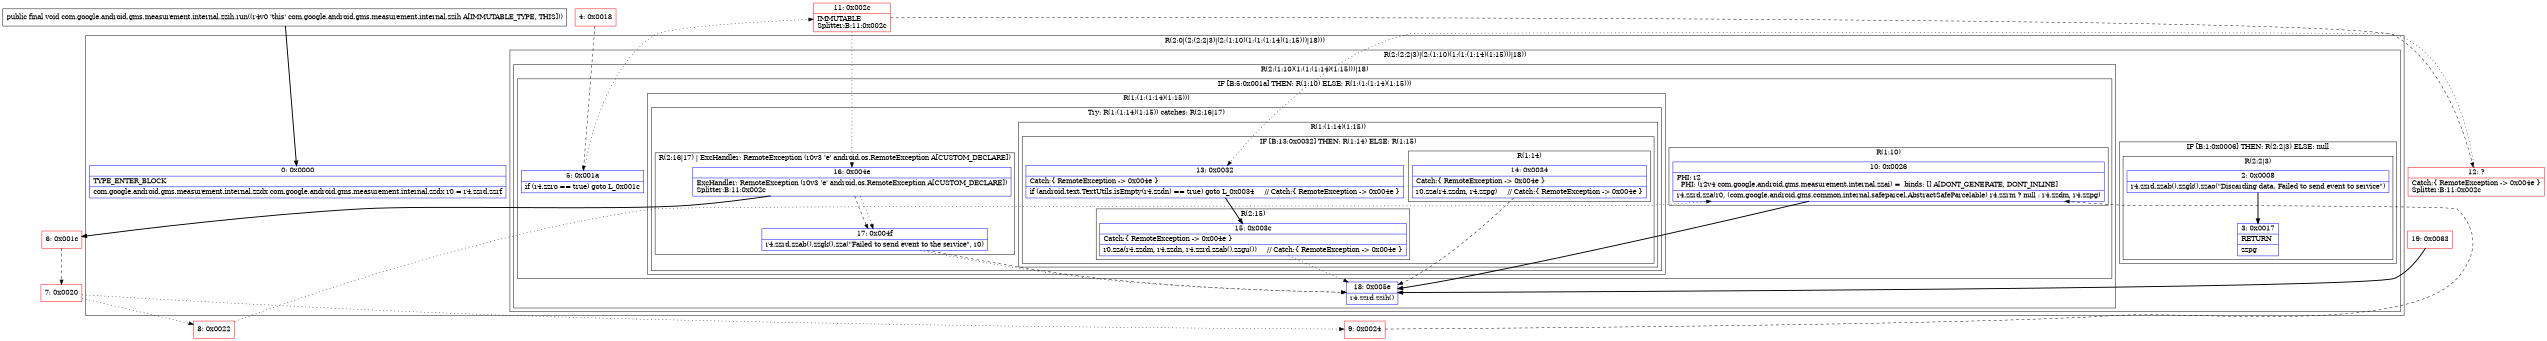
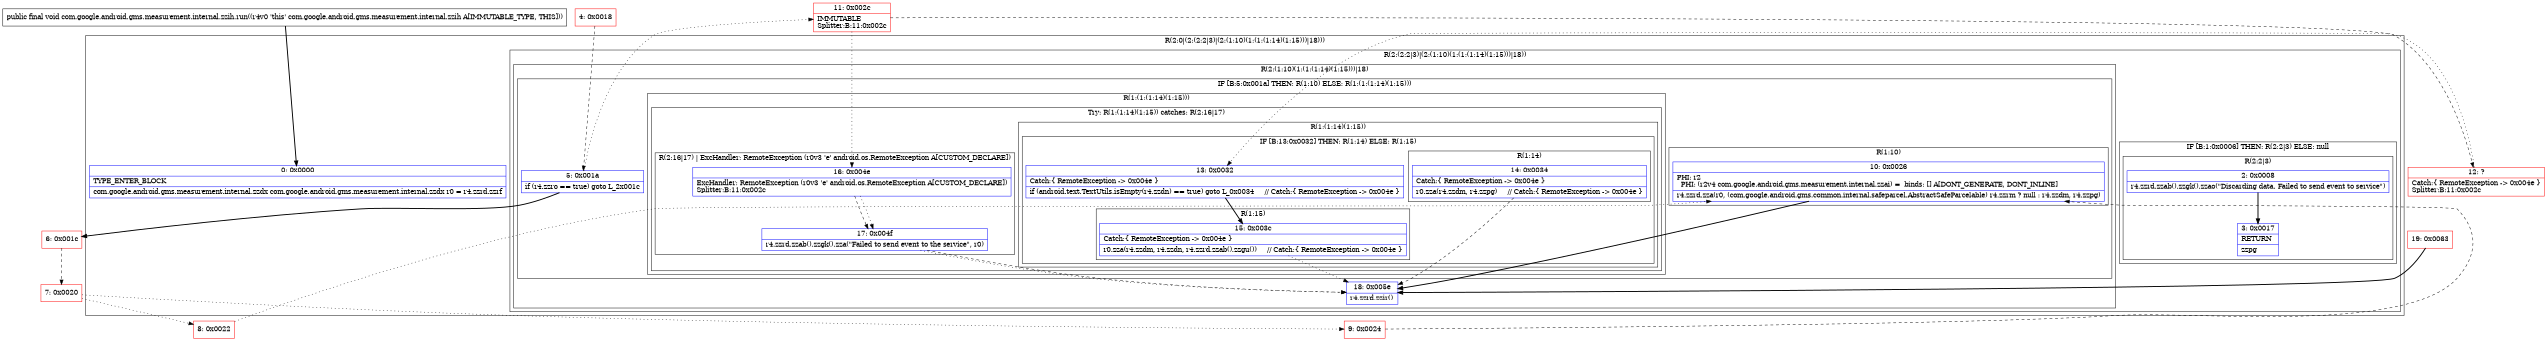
node "5: 0x001a": text "if (r4.zzro == true) goto L_0x001c" -> "if (r4.zzro == true) goto L_2x001c"
edge "16: 0x004e" -> "6: 0x001c": now "5: 0x001a" -> "6: 0x001c"
cluster "R(2:15)": label "R(2:15)" -> "R(1:15)"
node "18: 0x005e": text "r4.zzrd.zzih()" -> "r4.zzrd.zzir()"
